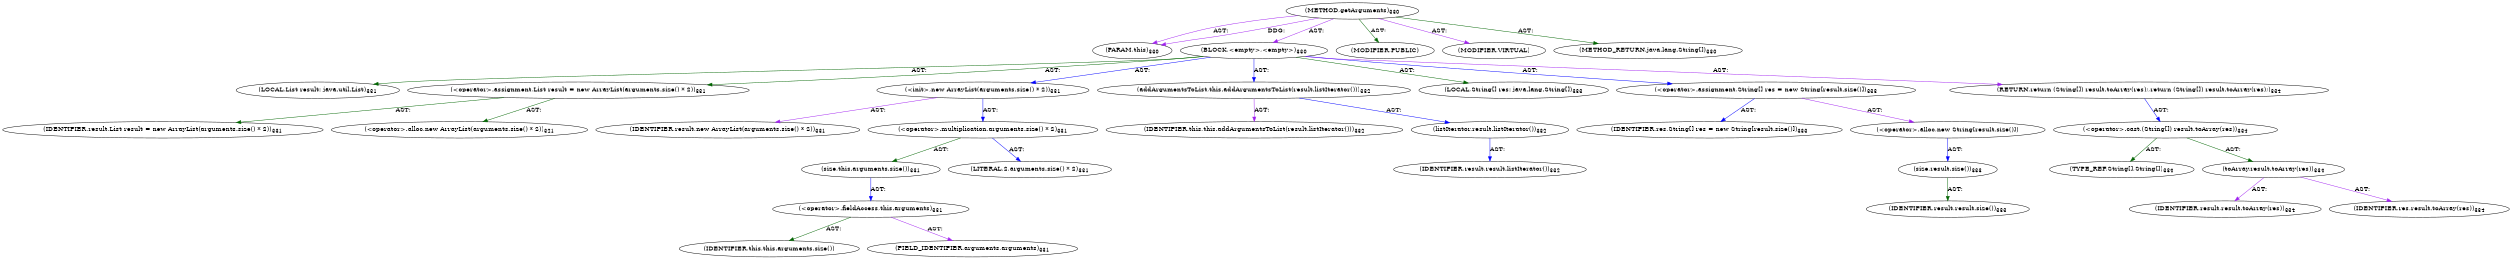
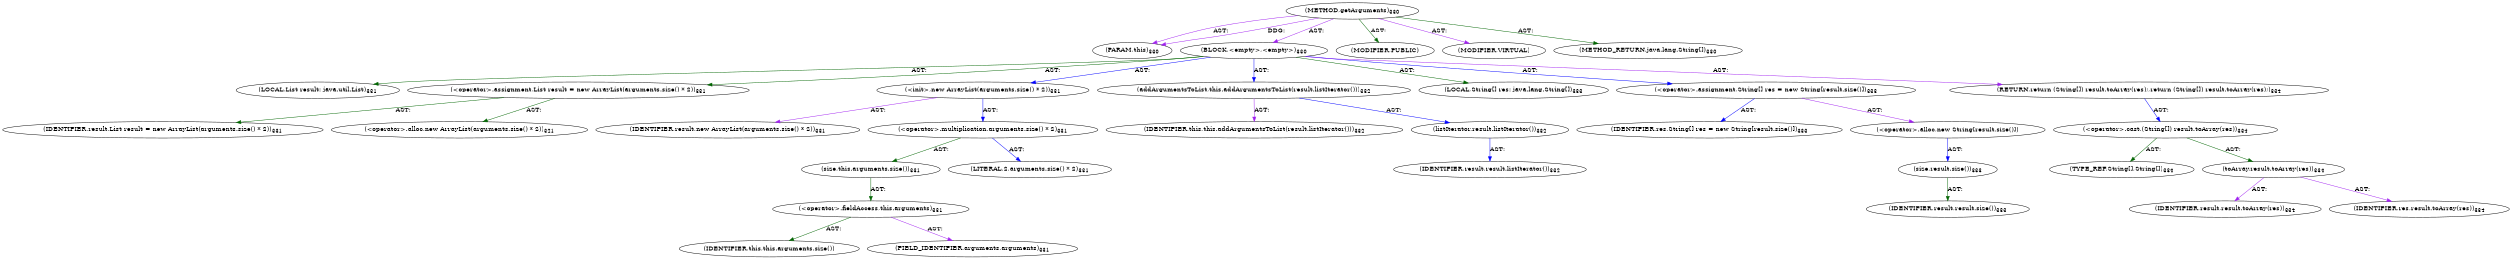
edge "(size,this.arguments.size())" -> "(<operator>.fieldAccess,this.arguments)": color blue -> darkgreen
